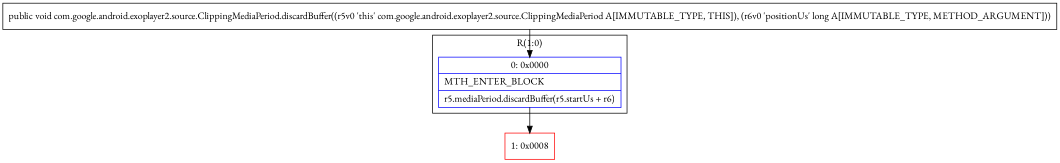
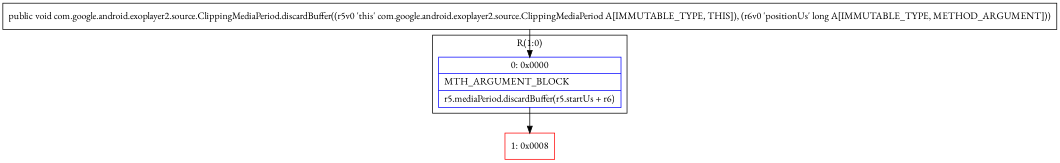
node "0: 0x0000": text "MTH_ENTER_BLOCK" -> "MTH_ARGUMENT_BLOCK"
